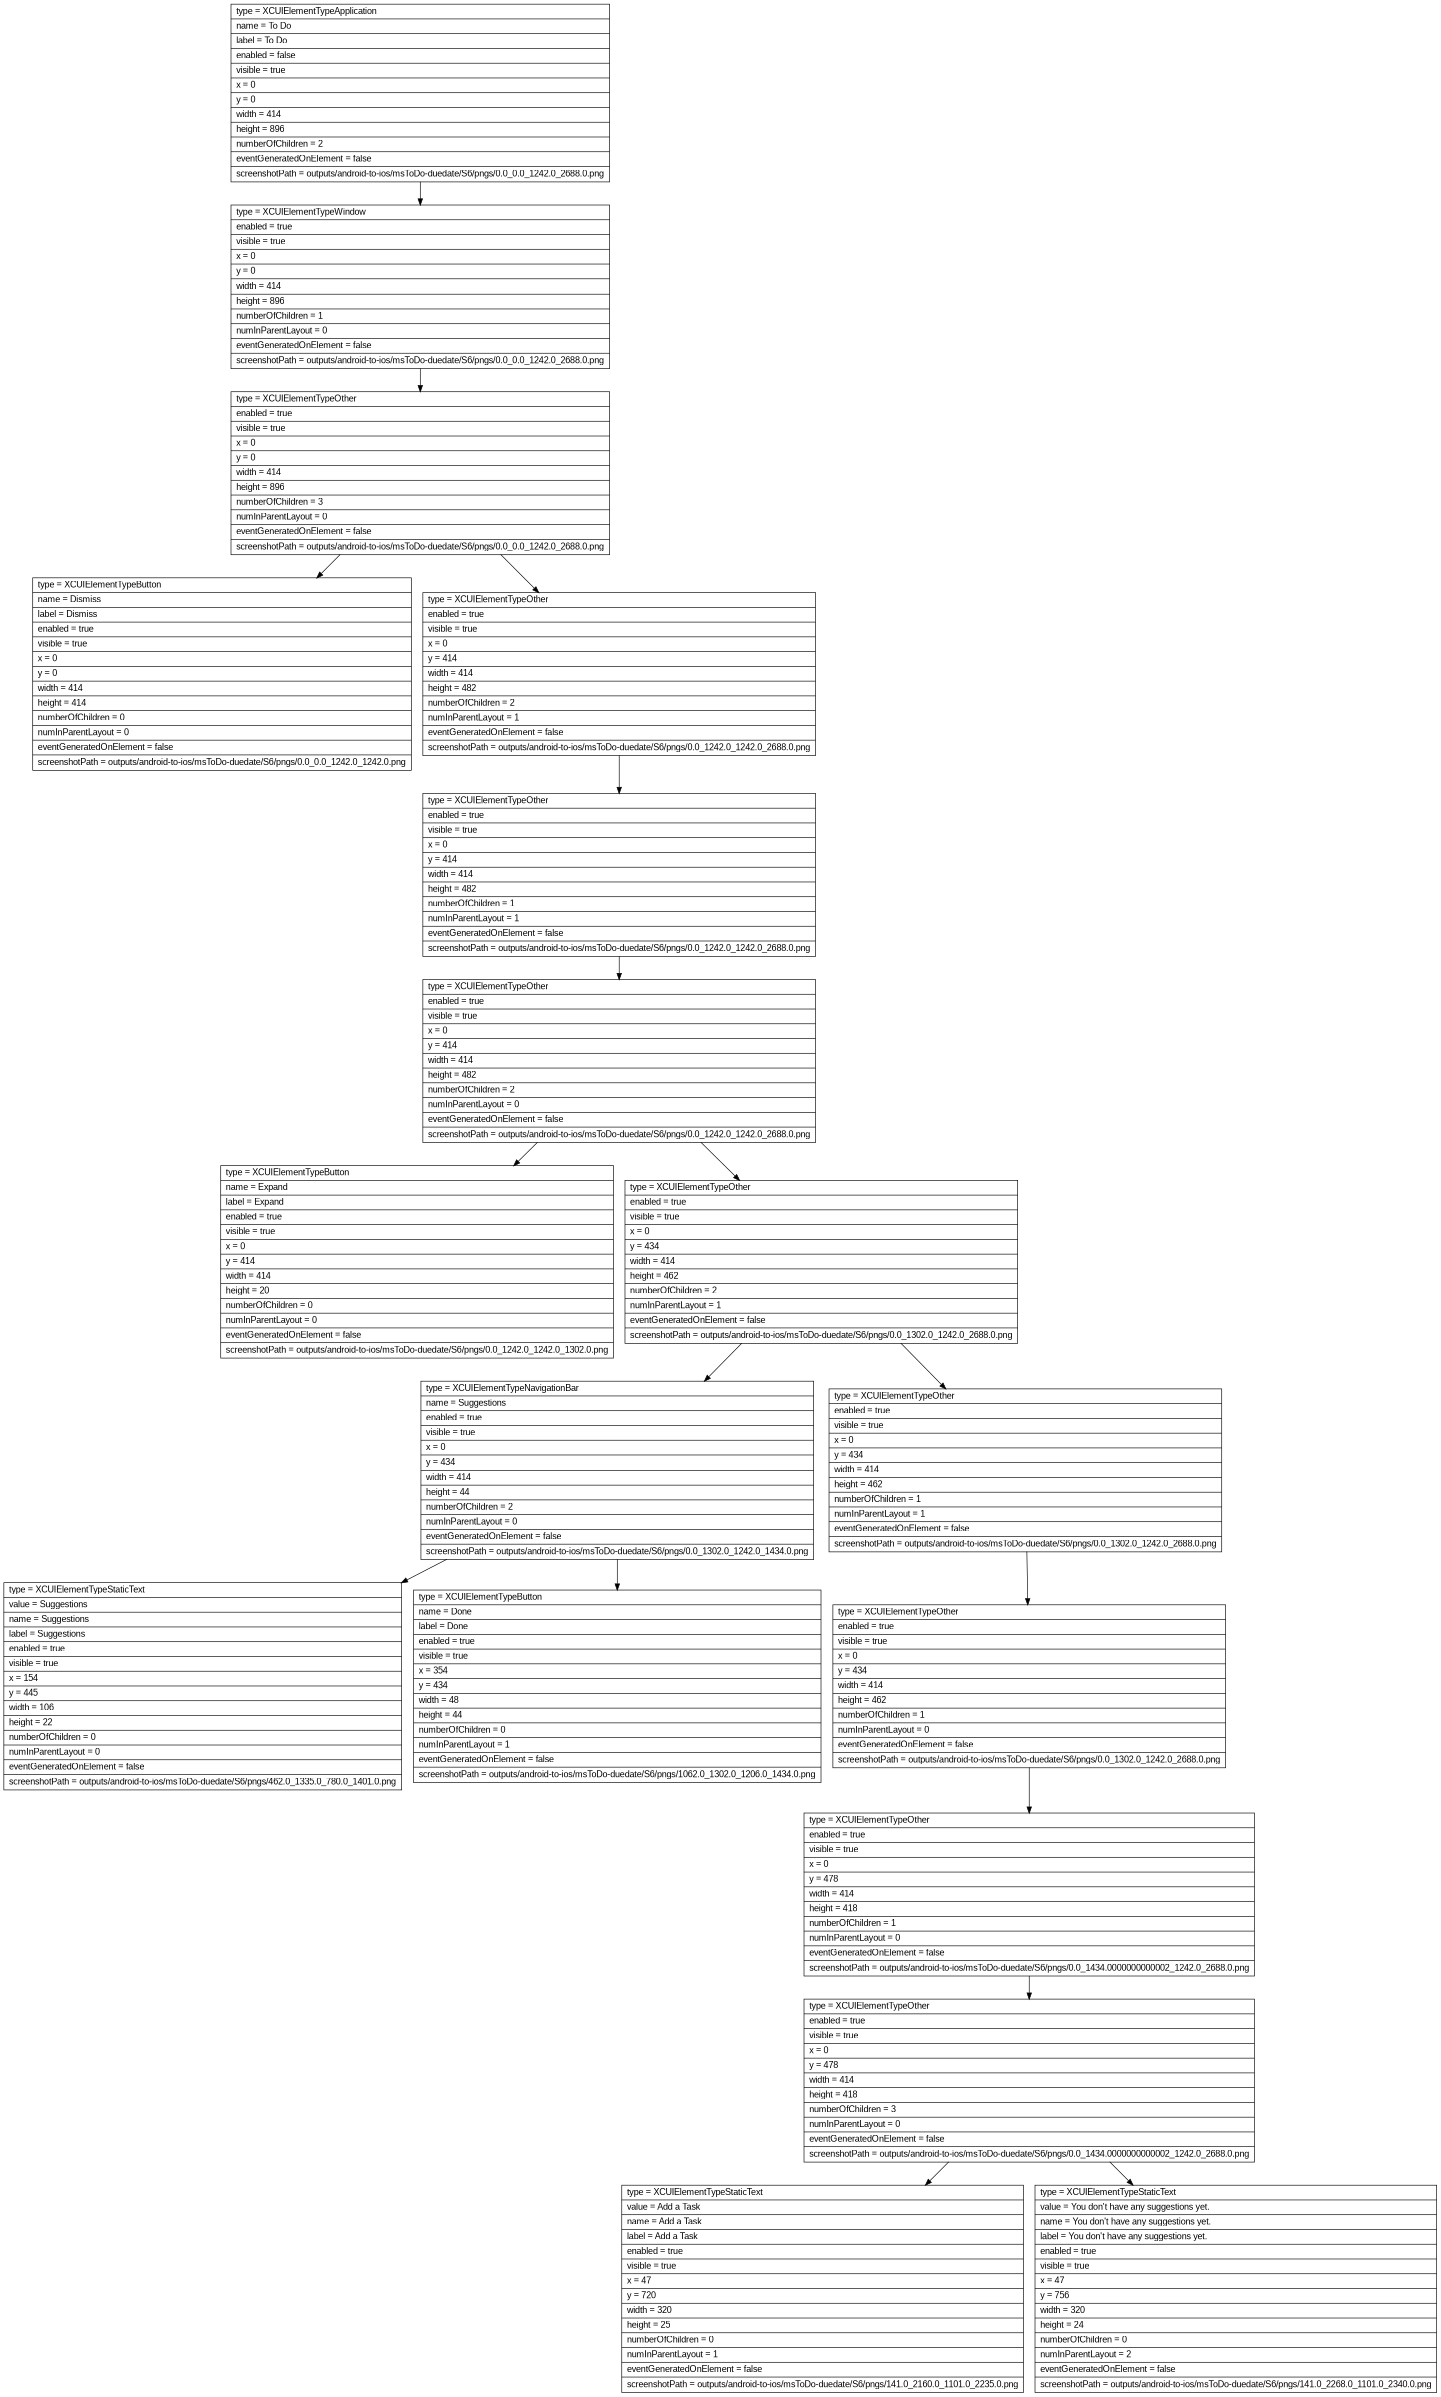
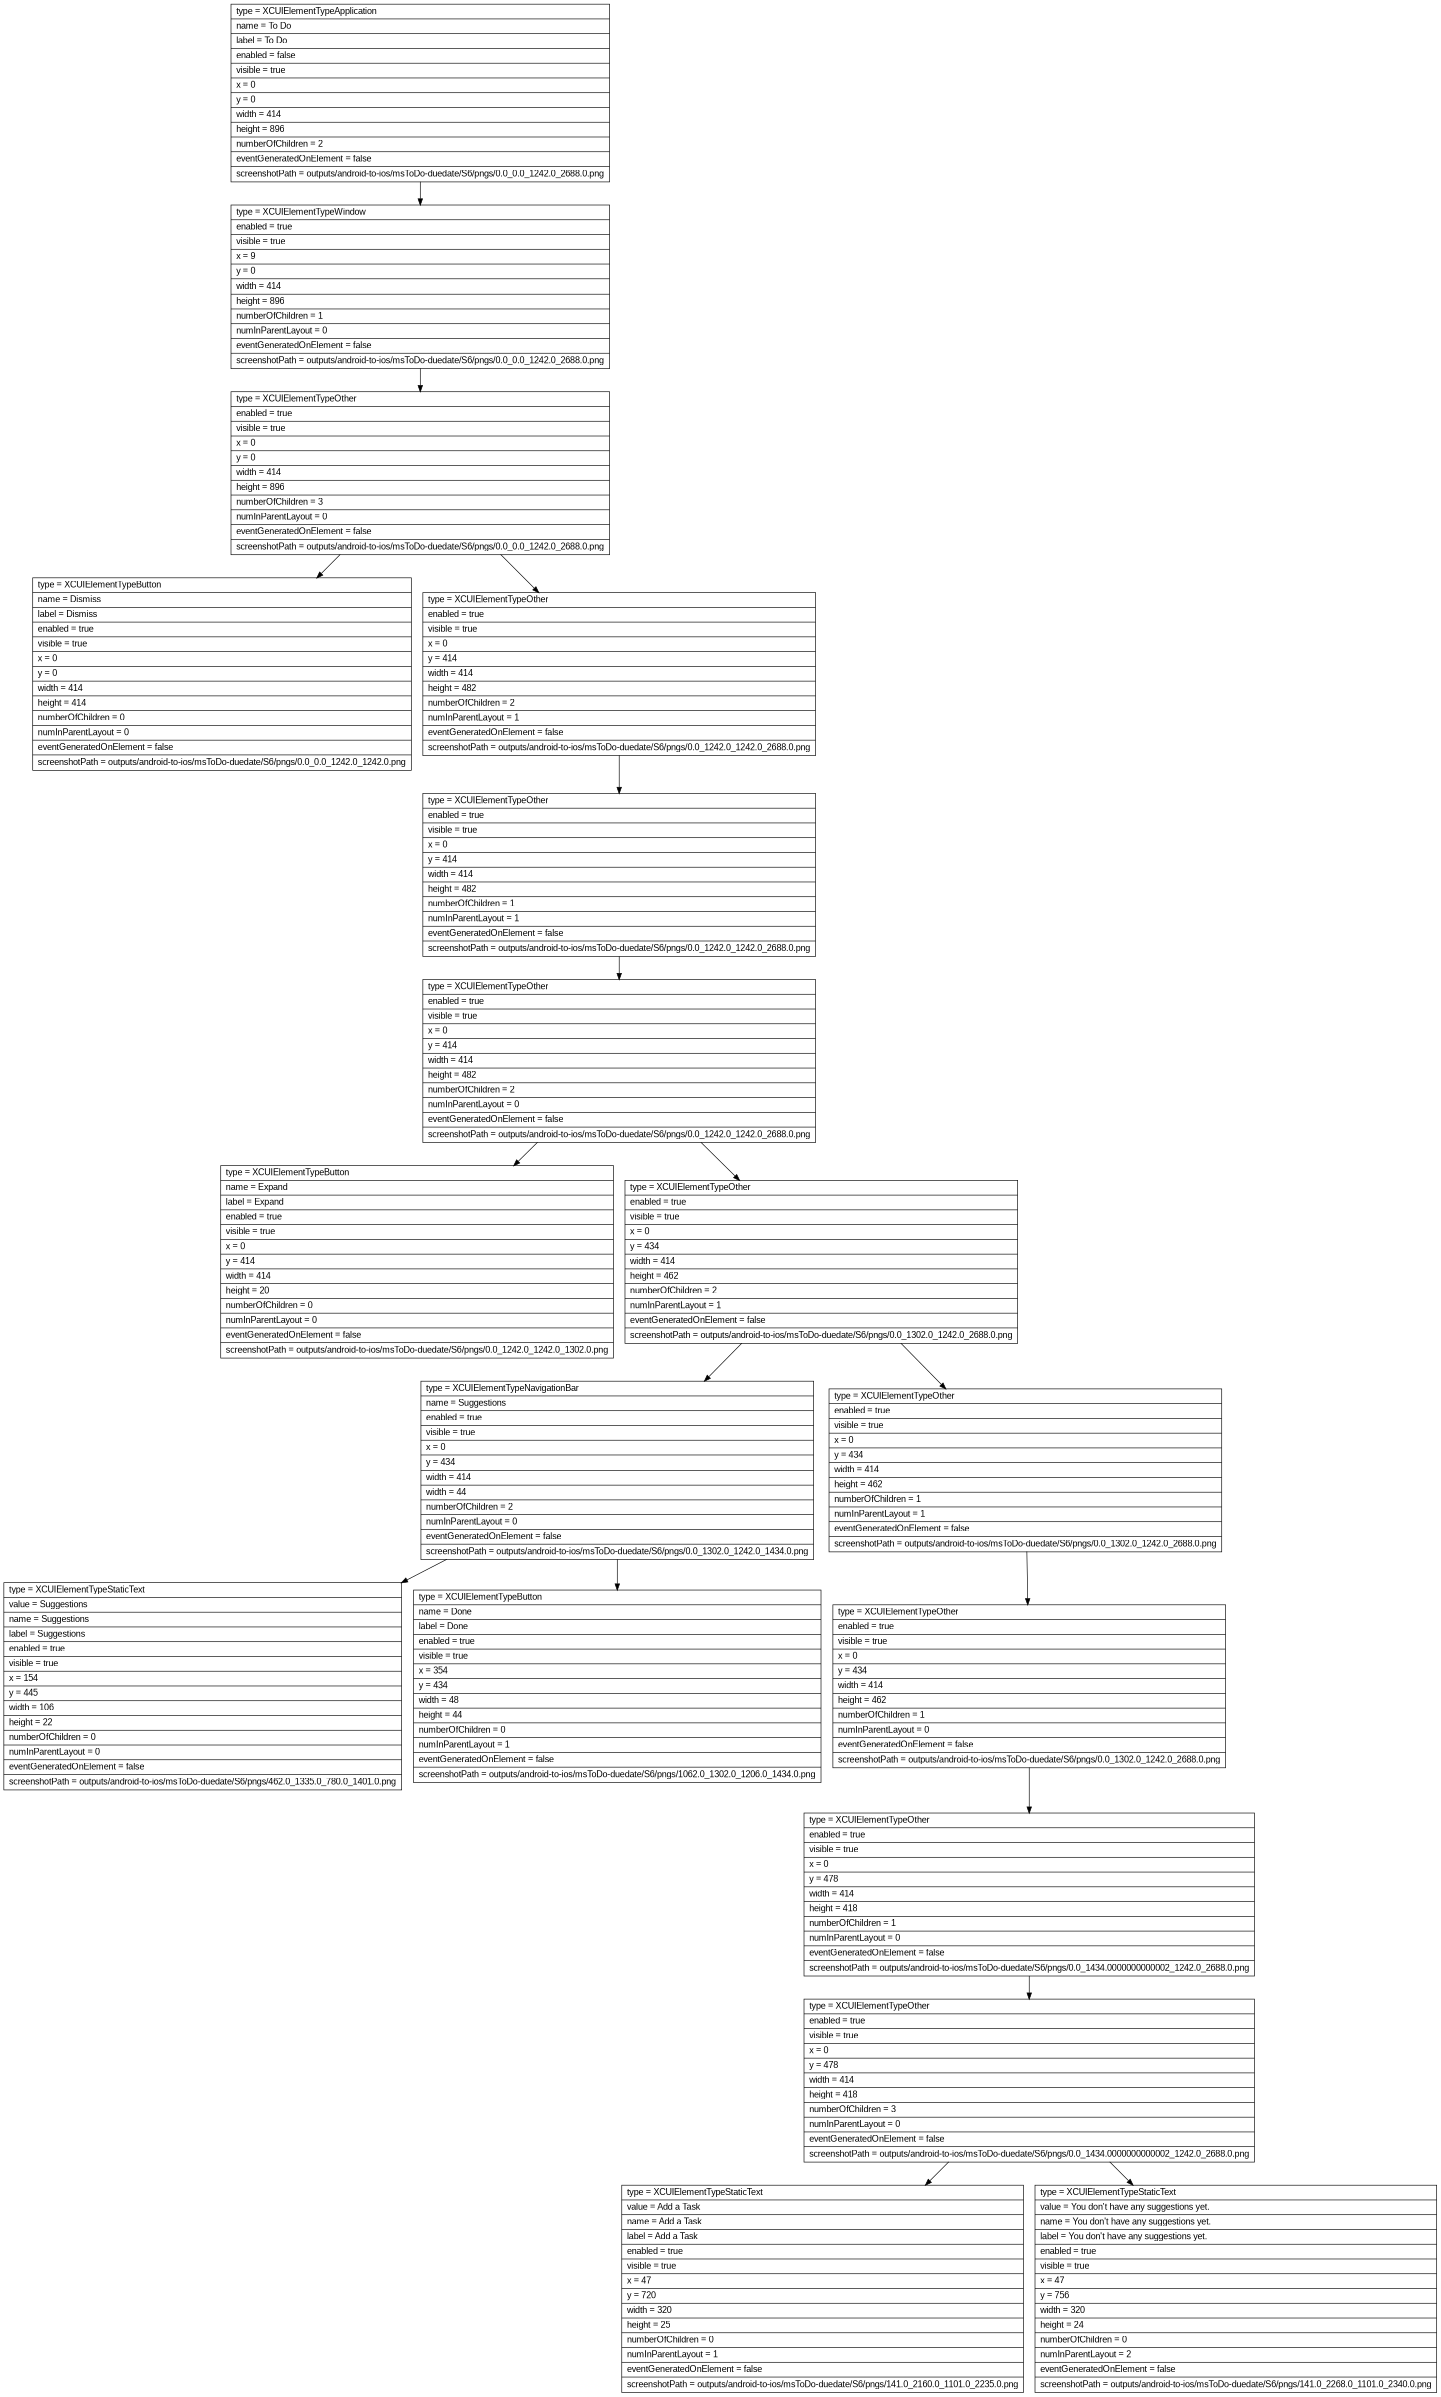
node "type = XCUIElementTypeWindow": text "x = 0" -> "x = 9"
node "type = XCUIElementTypeNavigationBar": text "height = 44" -> "width = 44"
